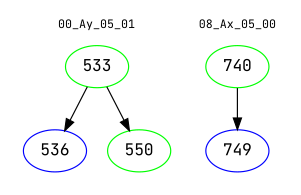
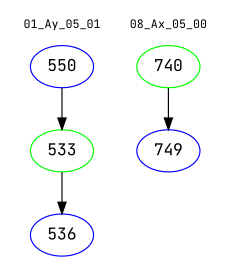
cluster "00_Ay_05_01": label "00_Ay_05_01" -> "01_Ay_05_01"
edge "533" -> "550": reversed
node "550": color green -> blue
